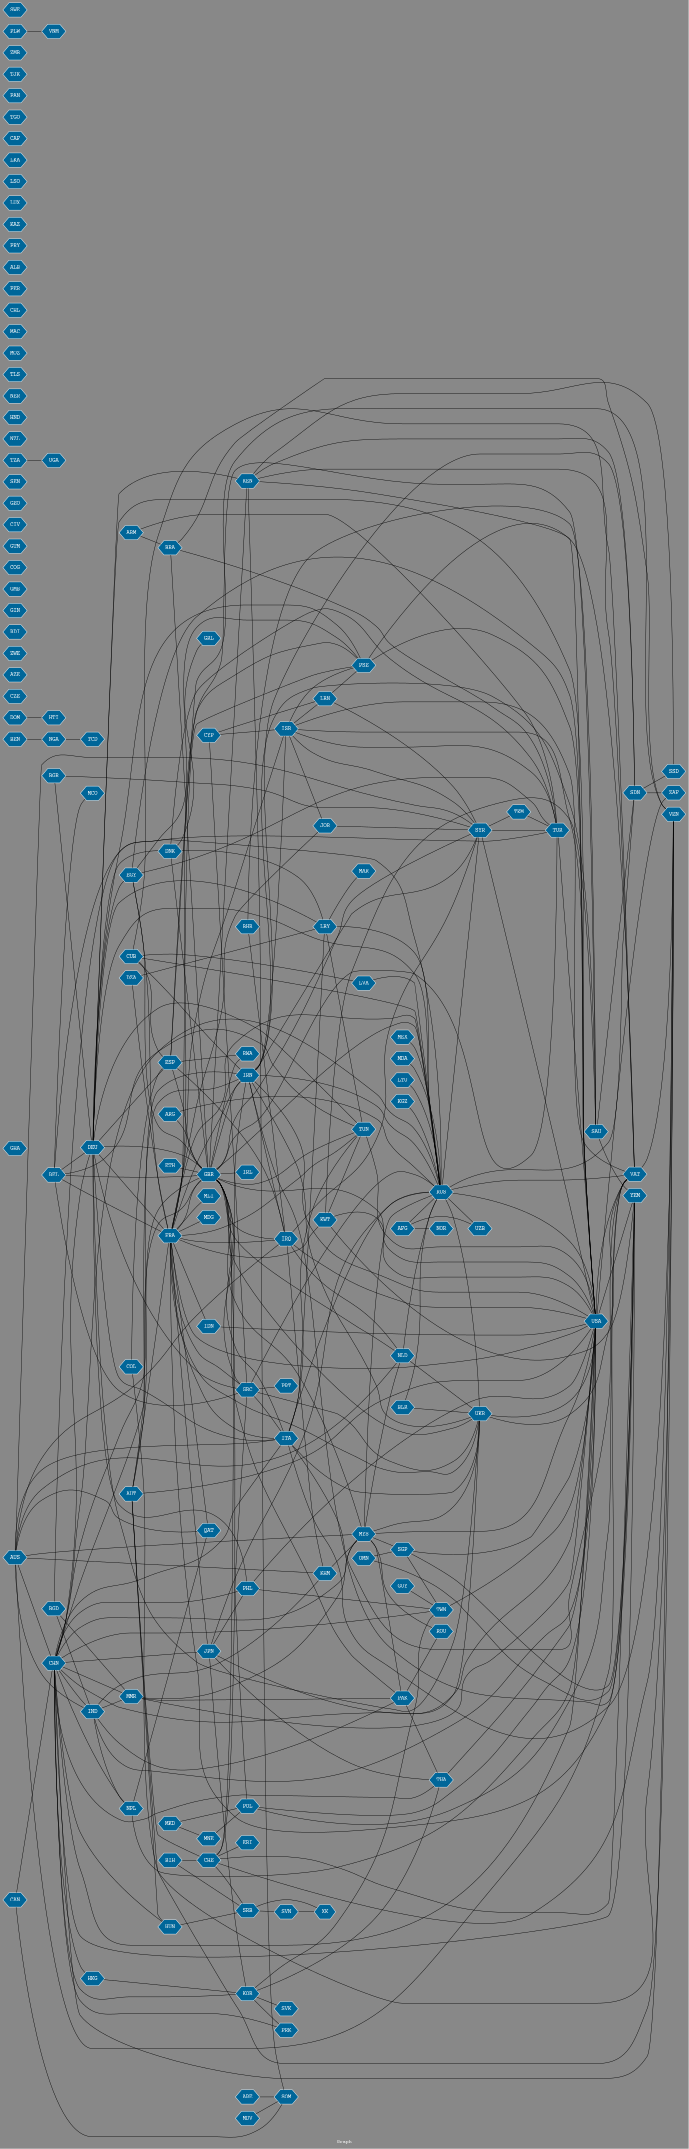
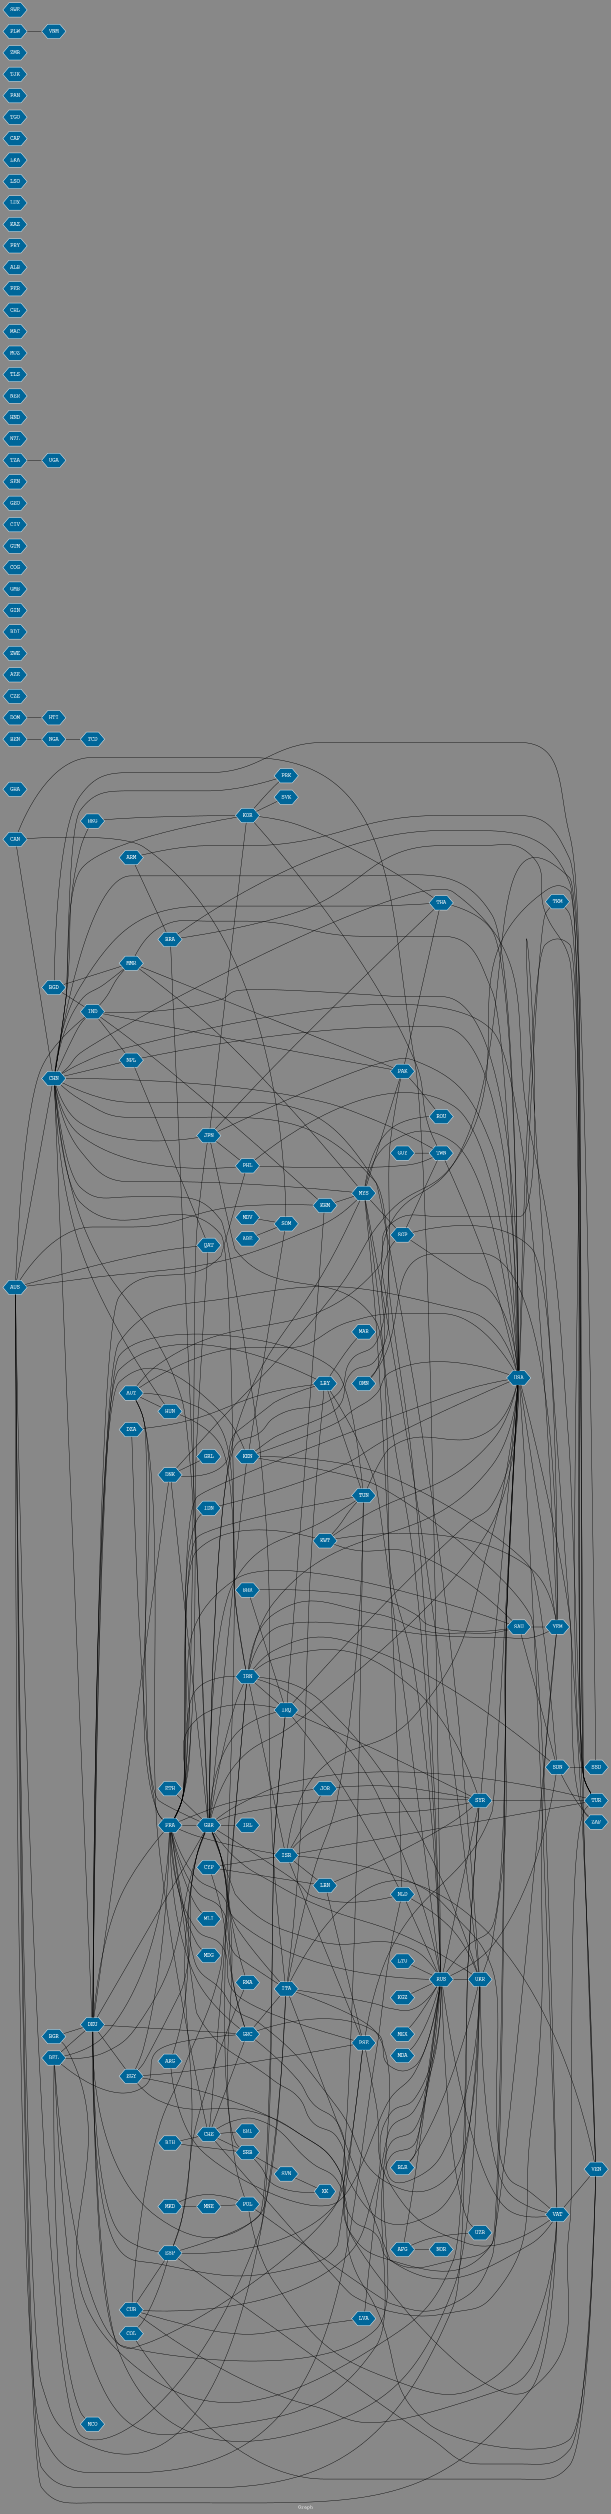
edge "TKM" -- "SYR": now "TKM" -- "USA"
edge "CAN" -- "RUS": added
node "PRT": removed
